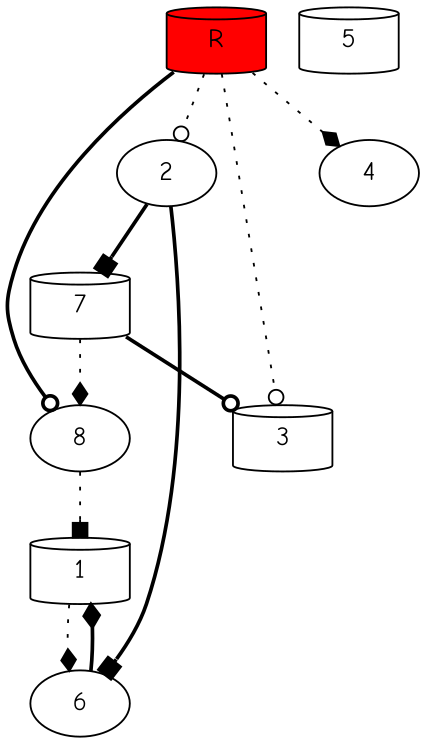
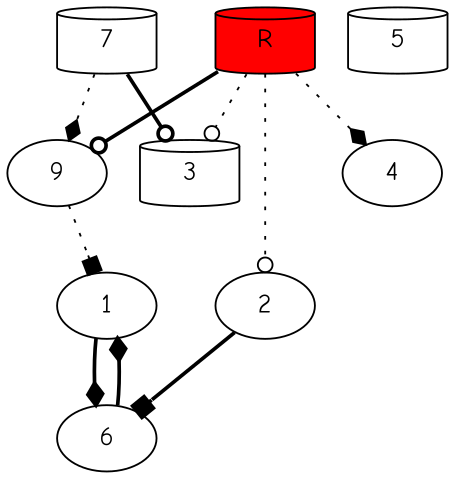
edge "2" -> "7": removed
node "8": label "8" -> "9"
node "1": shape cylinder -> ellipse
edge "1" -> "6": style dotted -> bold
